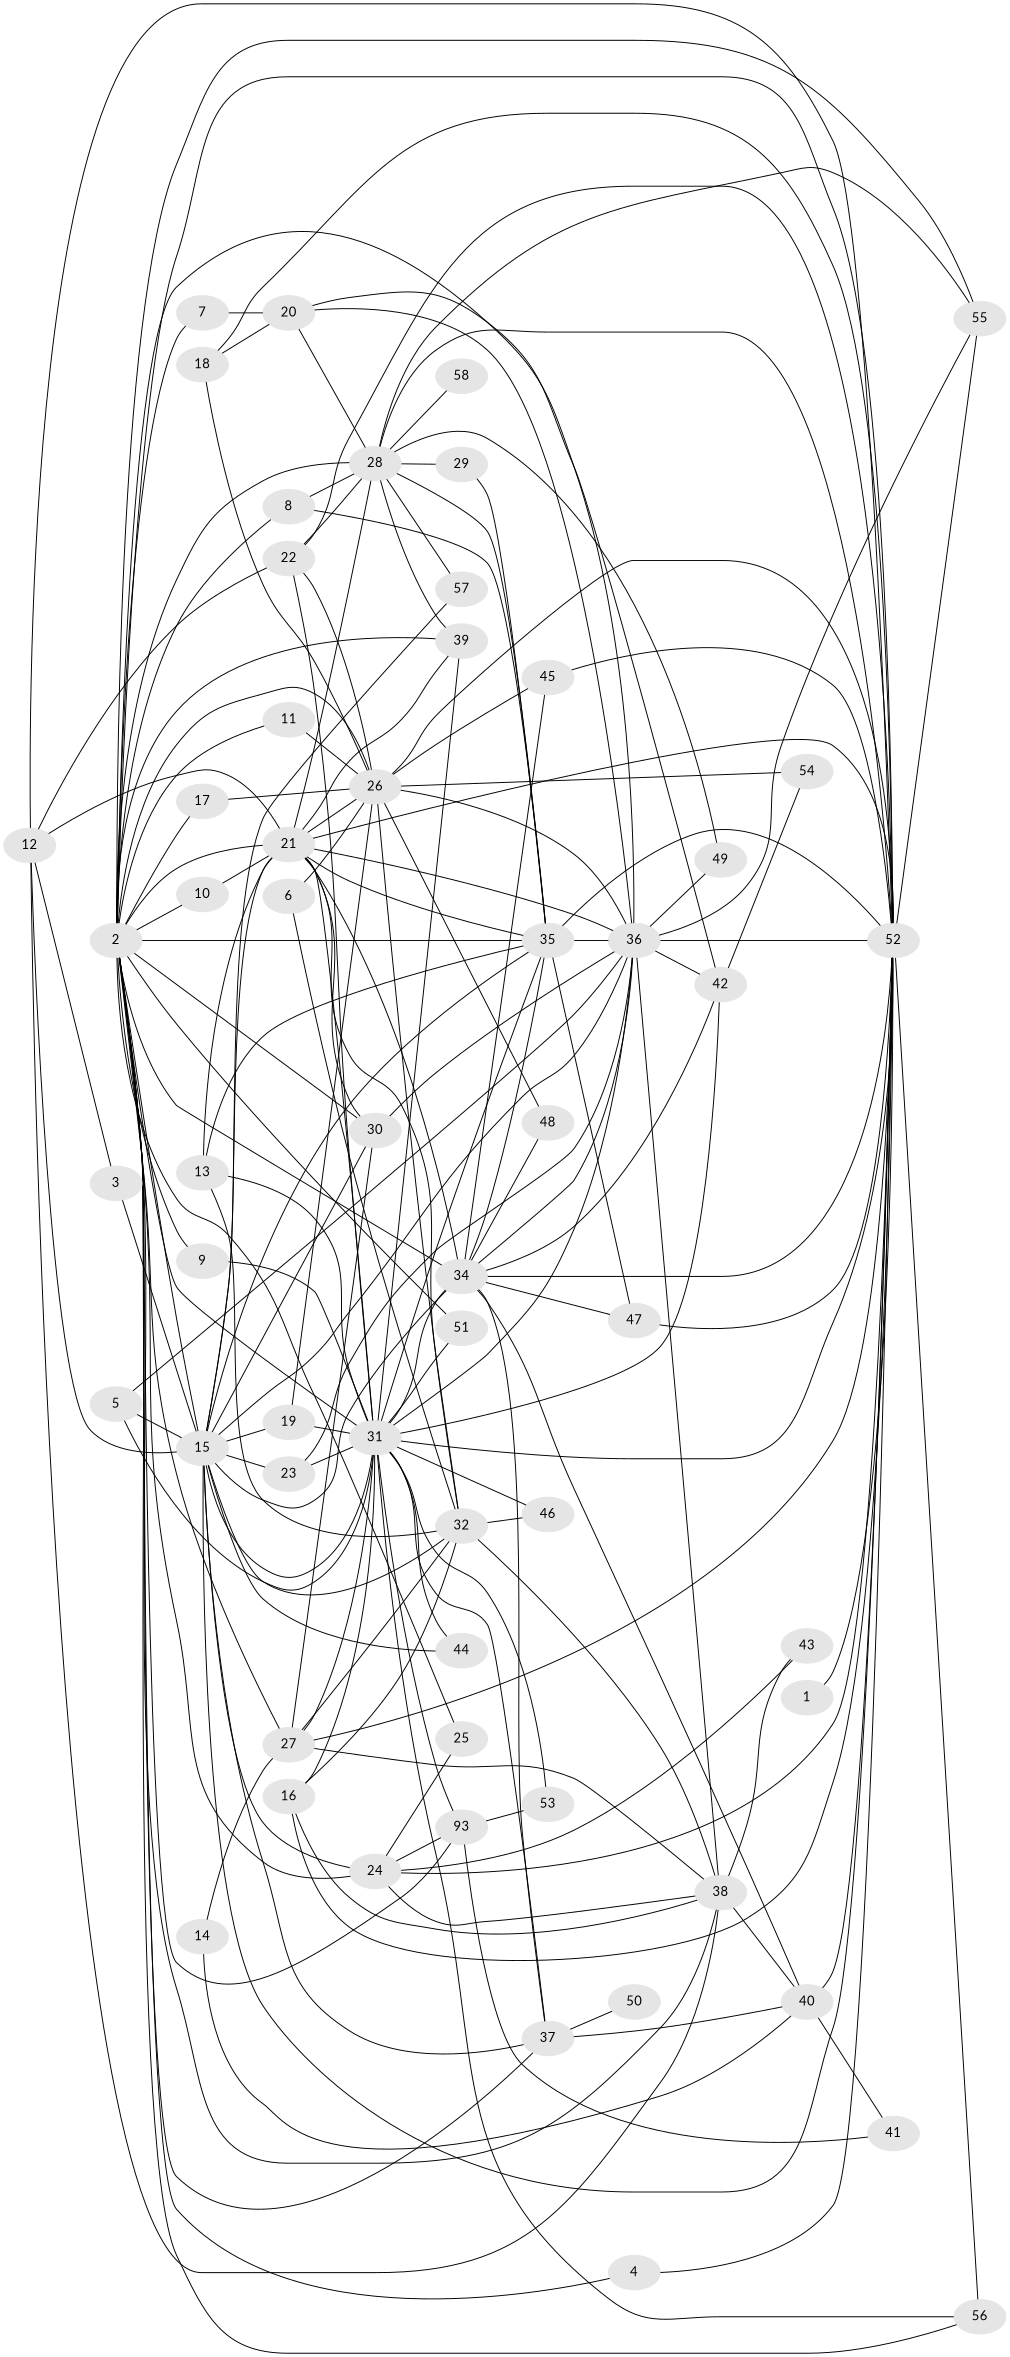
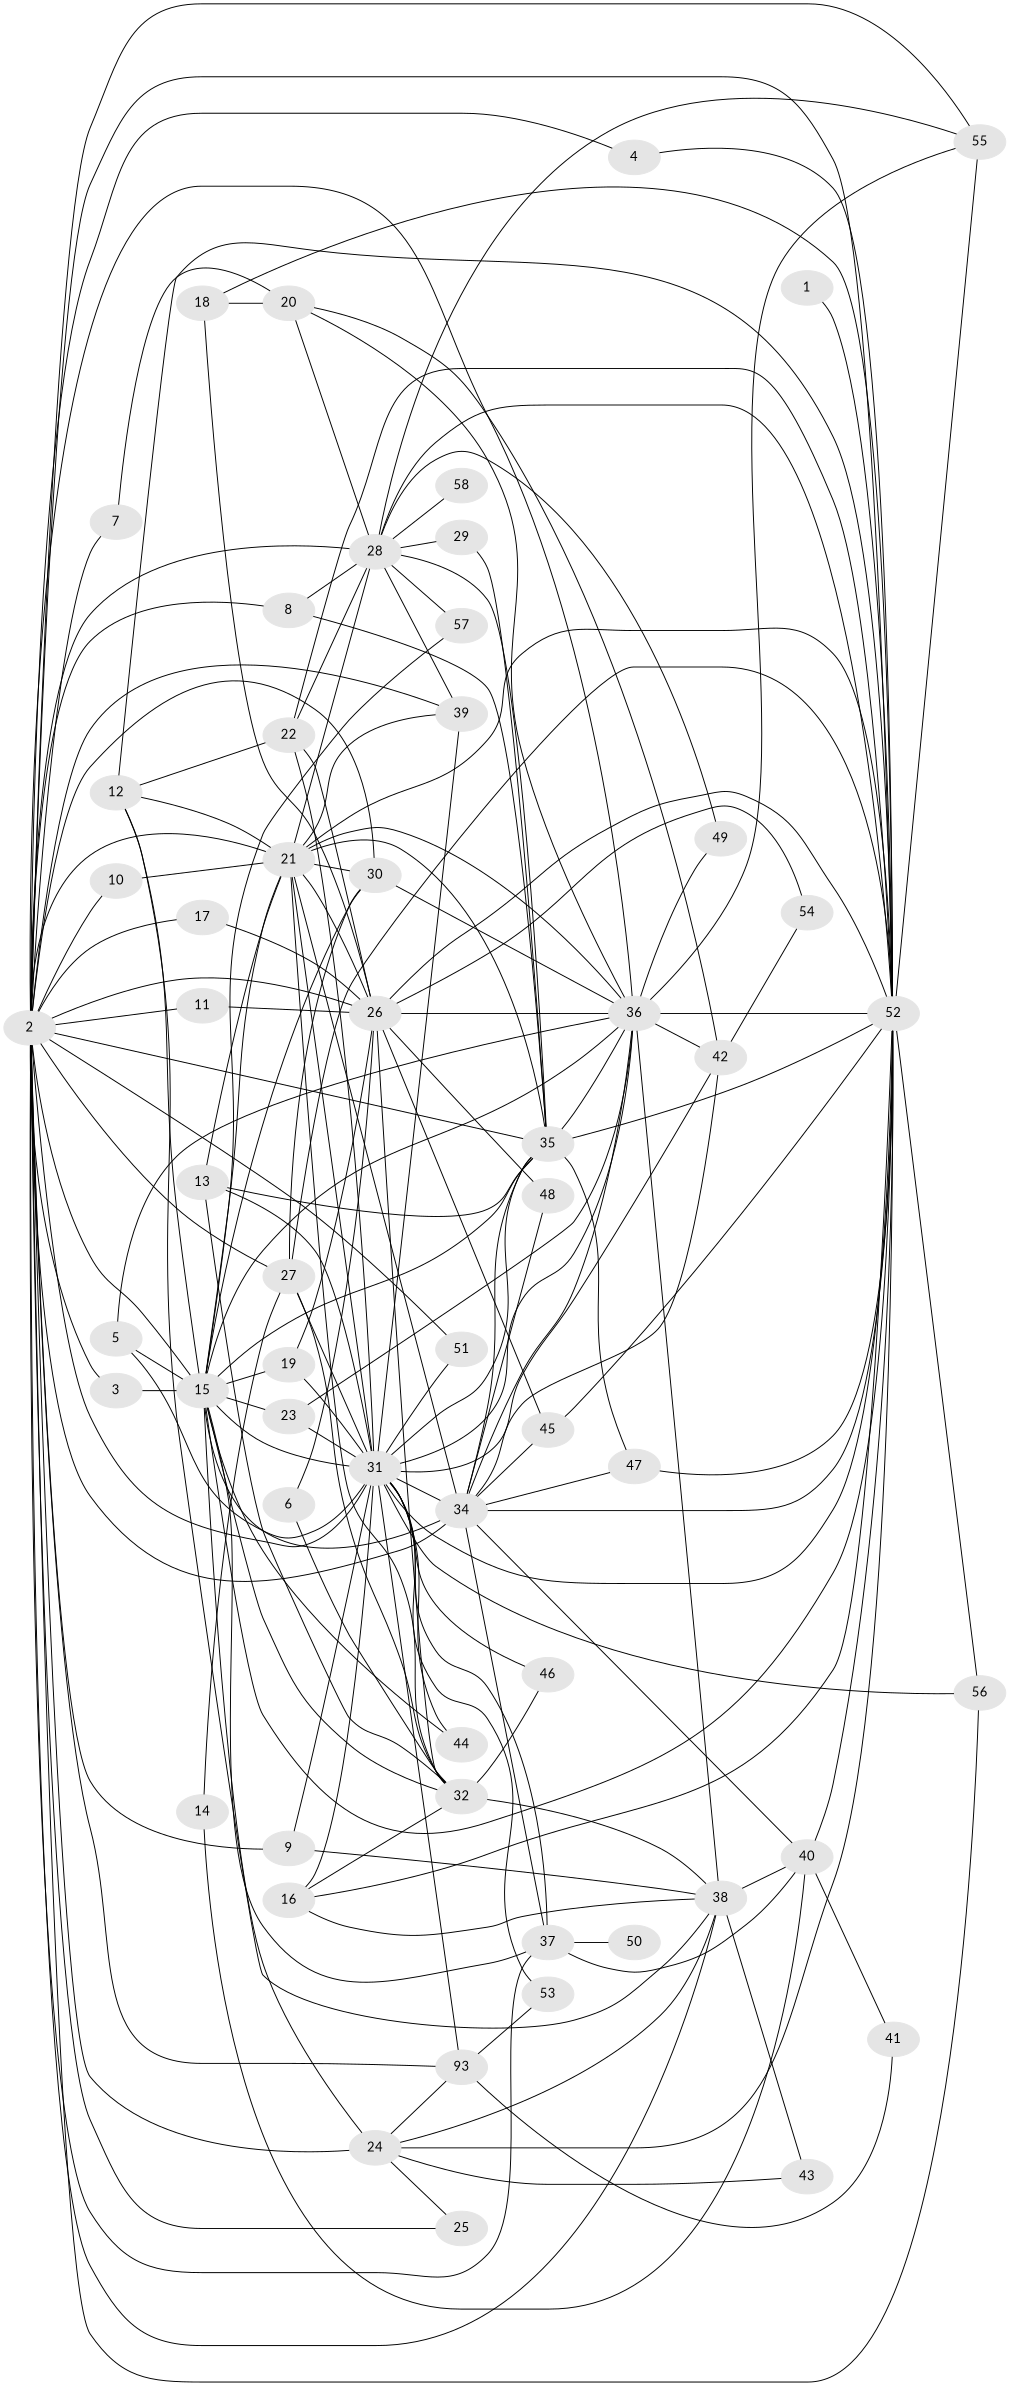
edge "12" -- "3": now "2" -- "3"
edge "27" -- "38": now "9" -- "38"
